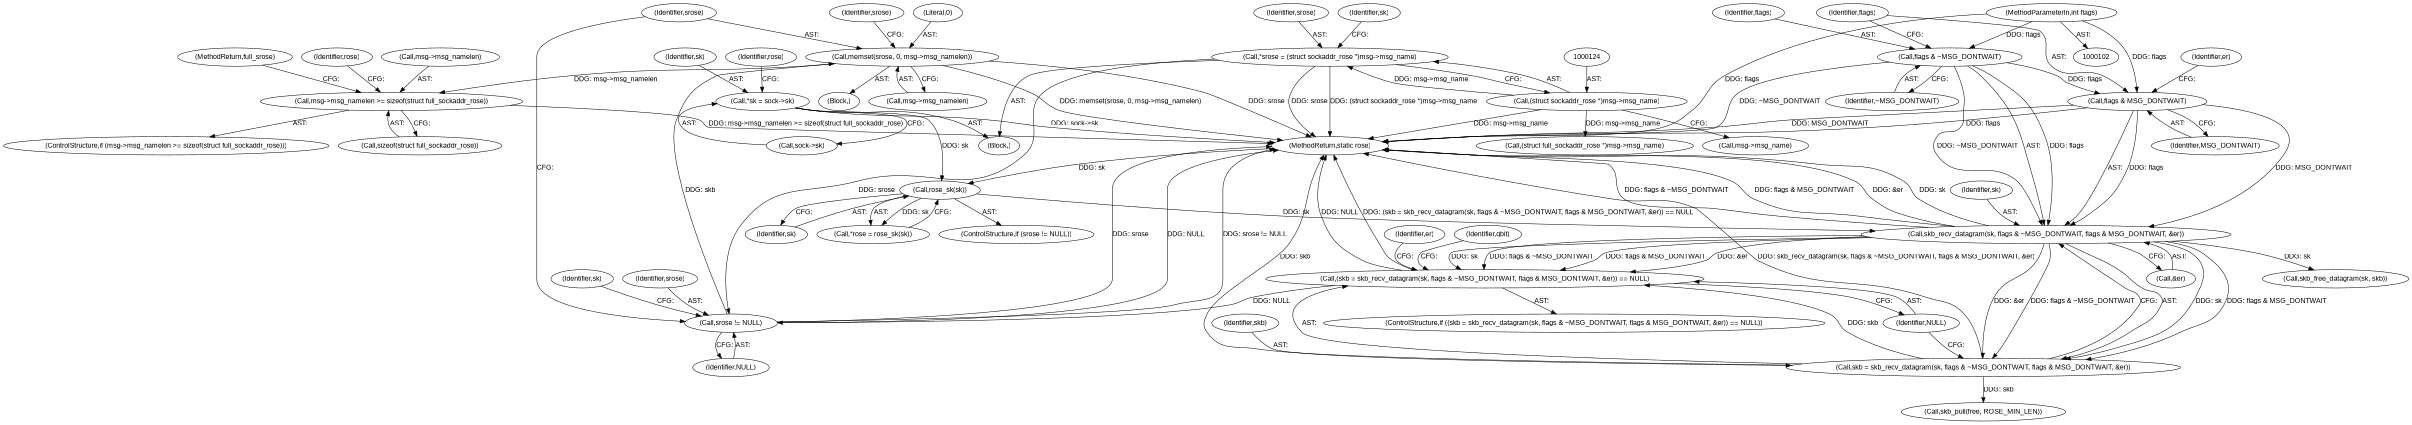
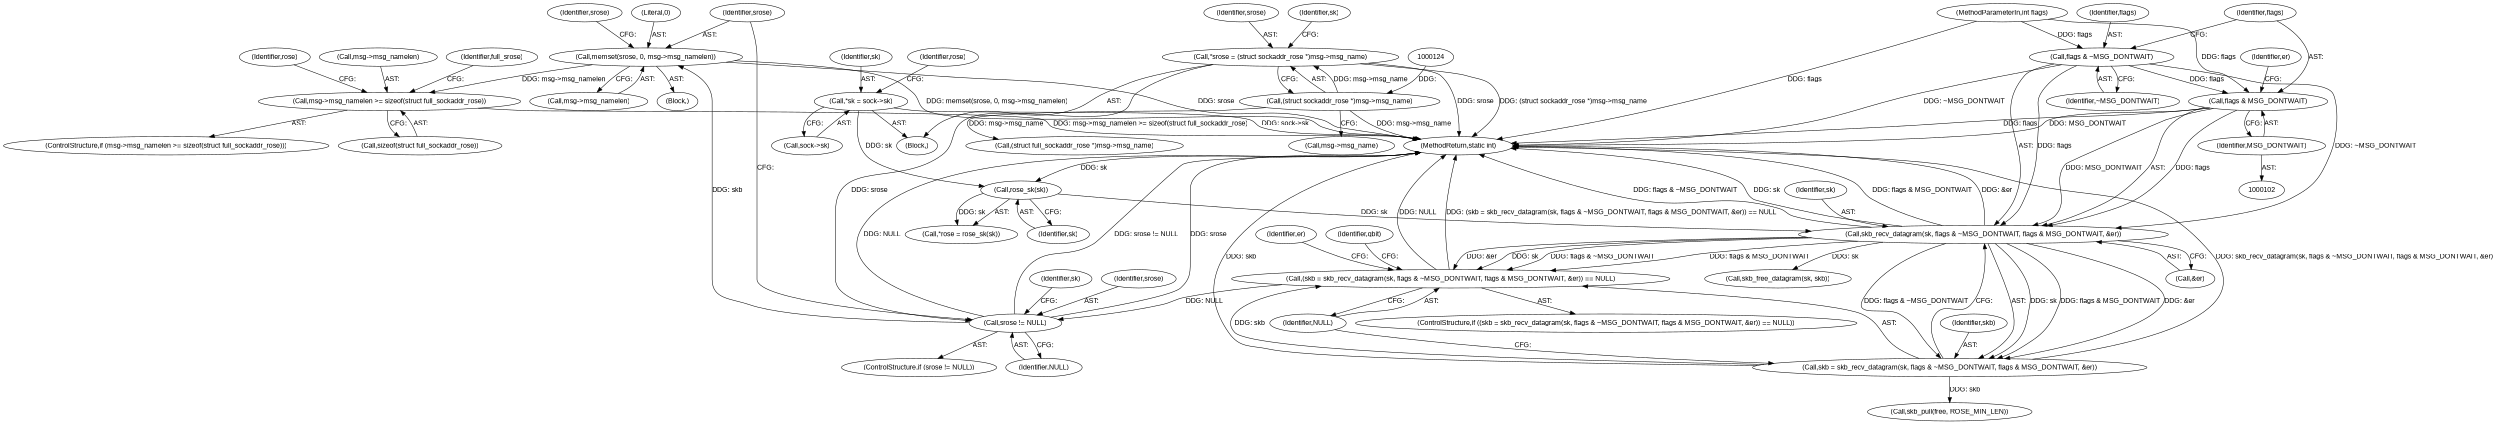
edge "(MethodParameterIn,int flags)" -> "1000102": now "(Identifier,MSG_DONTWAIT)" -> "1000102"
node "(MethodReturn,full_srose)": label "(MethodReturn,full_srose)" -> "(Identifier,full_srose)"
edge "1000124" -> "(Call,(struct sockaddr_rose *)msg->msg_name)": label "AST: " -> "DDG: "
node "(MethodReturn,static rose)": label "(MethodReturn,static rose)" -> "(MethodReturn,static int)"
edge "(Call,rose_sk(sk))" -> "(ControlStructure,if (srose != NULL))": now "(Call,srose != NULL)" -> "(ControlStructure,if (srose != NULL))"
edge "(Call,*rose = rose_sk(sk))" -> "(Call,rose_sk(sk))": removed, label "CFG:"
